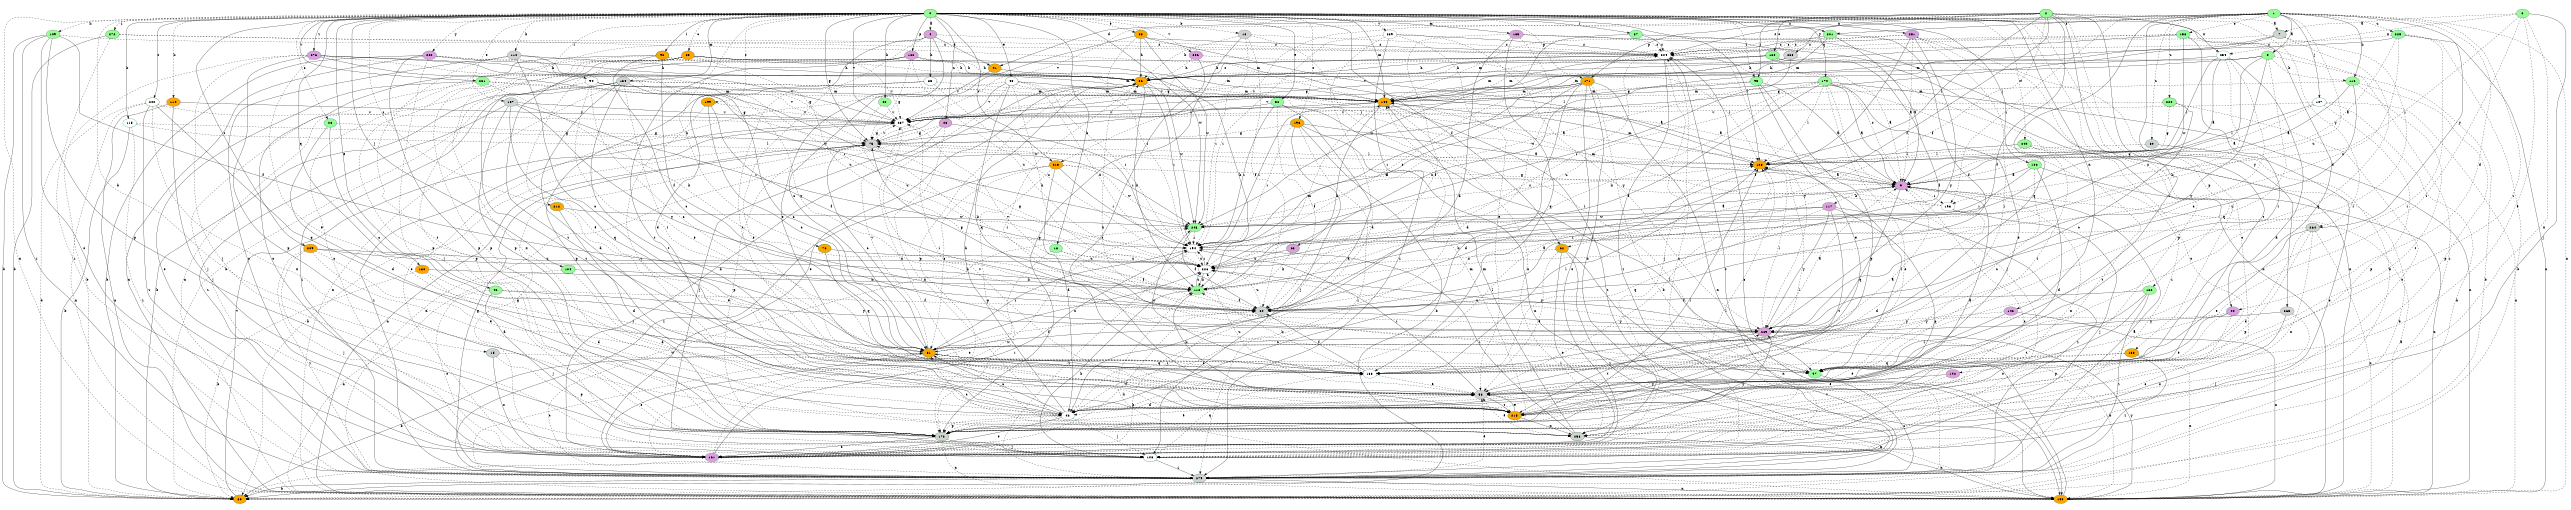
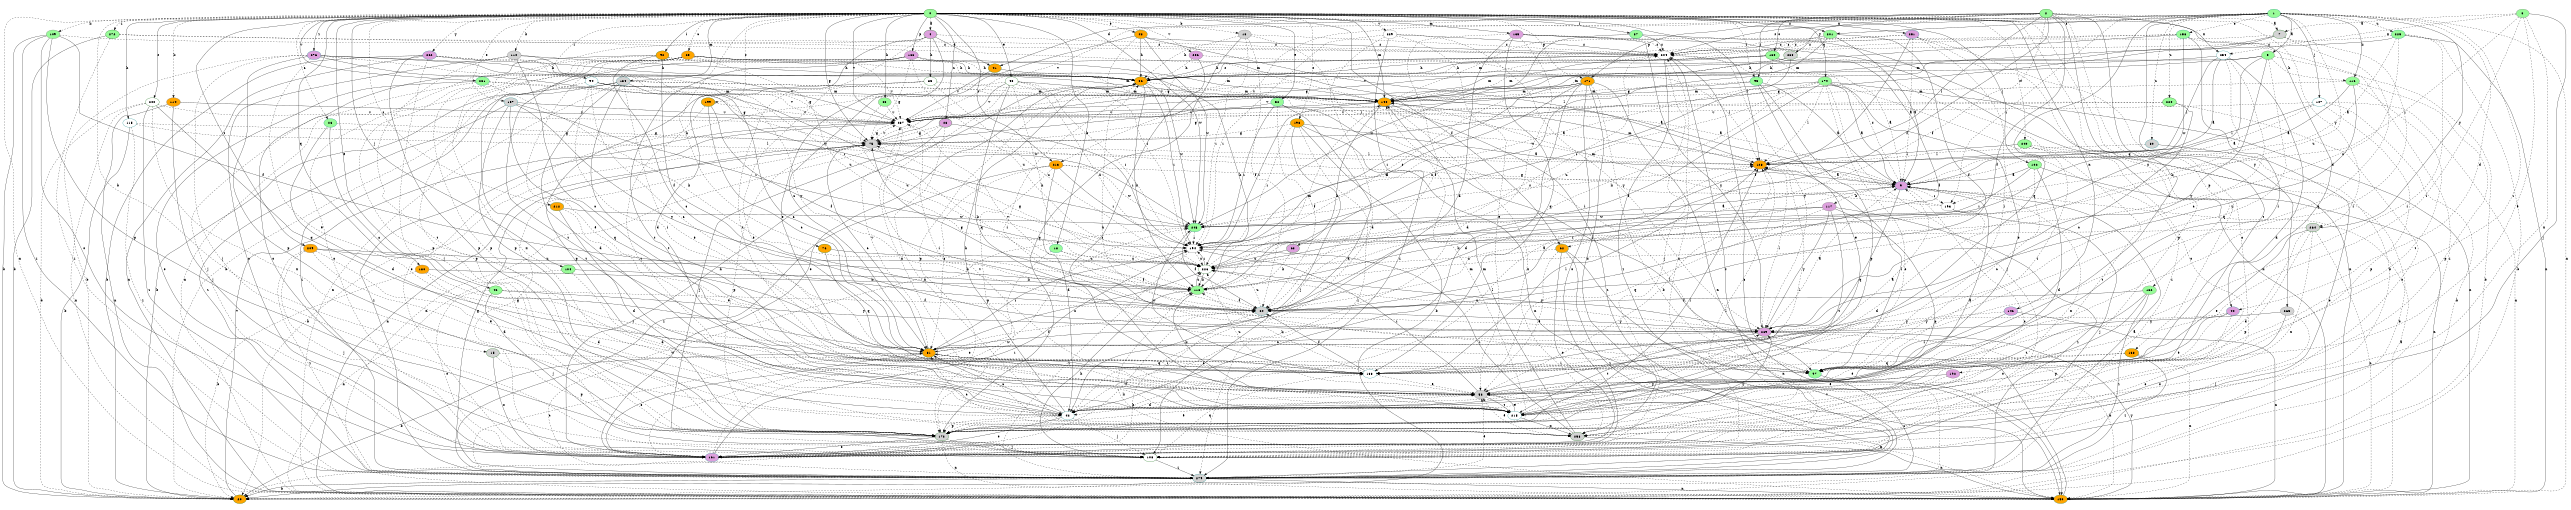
edge "220" -> "128": now "220" -> "75"
edge "251" -> "269": now "135" -> "269"
node "215": fillcolor orange -> white
